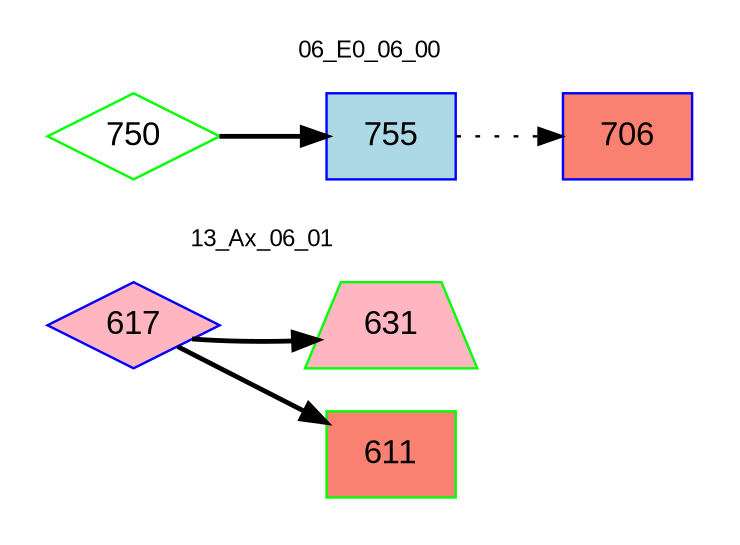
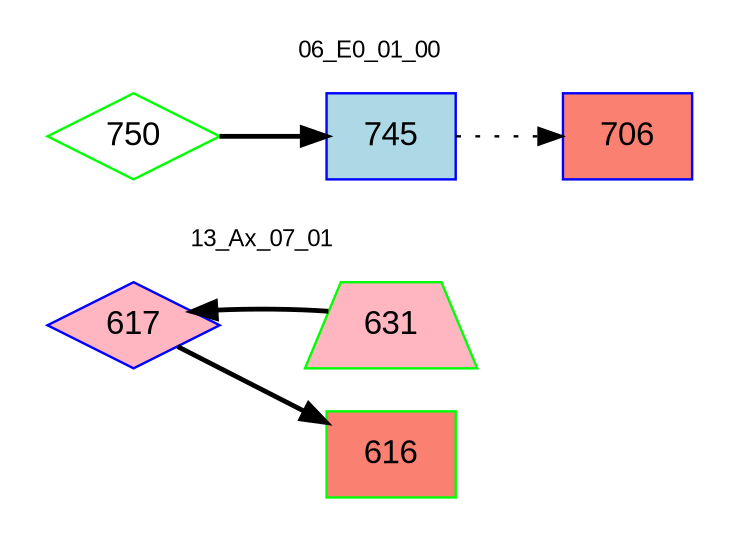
cluster "06_E0_06_00": label "06_E0_06_00" -> "06_E0_01_00"
node "755": label "755" -> "745"
cluster "13_Ax_06_01": label "13_Ax_06_01" -> "13_Ax_07_01"
edge "617" -> "631": reversed
node "611": label "611" -> "616"
